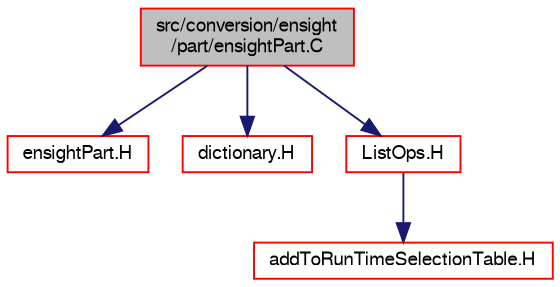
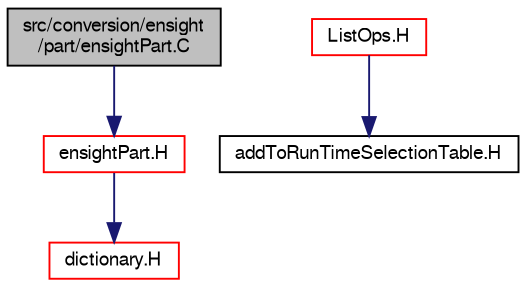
node "src/conversion/ensight /part/ensightPart.C": color red -> black
edge "src/conversion/ensight /part/ensightPart.C" -> "dictionary.H": now "ensightPart.H" -> "dictionary.H"
edge "src/conversion/ensight /part/ensightPart.C" -> "ListOps.H": removed
node "addToRunTimeSelectionTable.H": color red -> black
